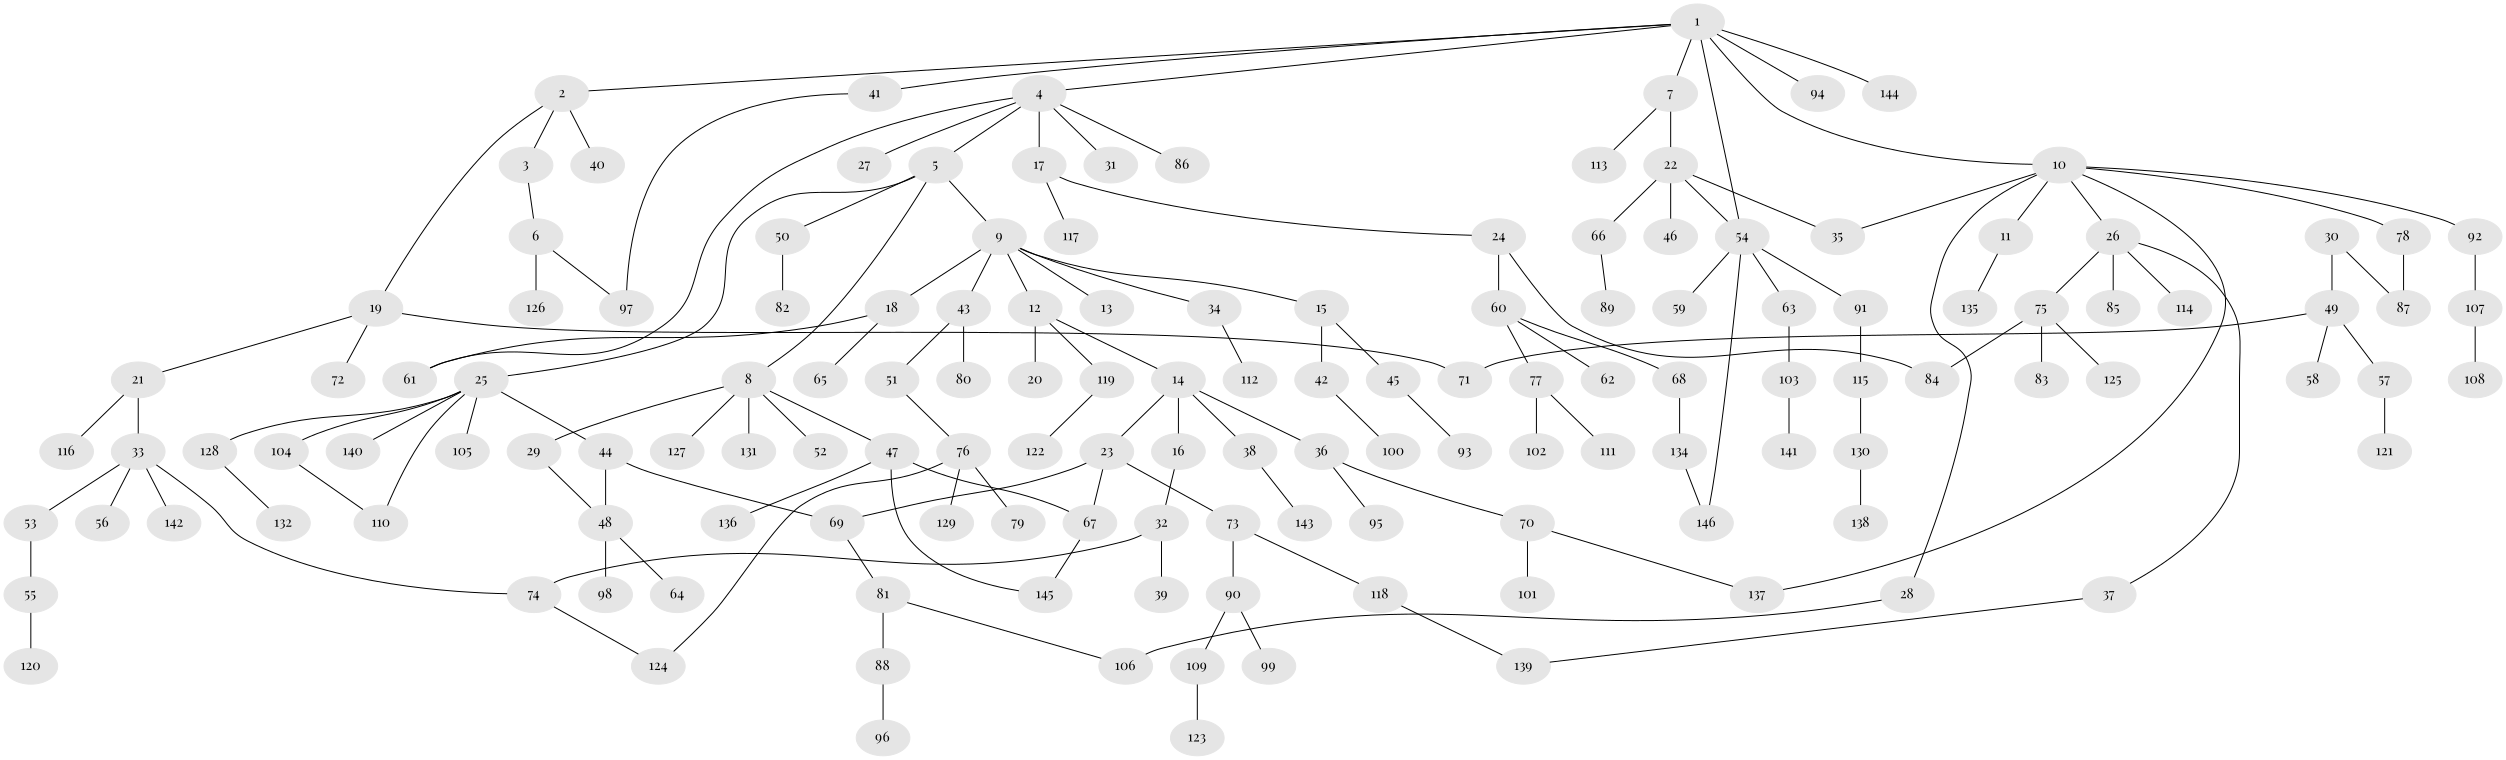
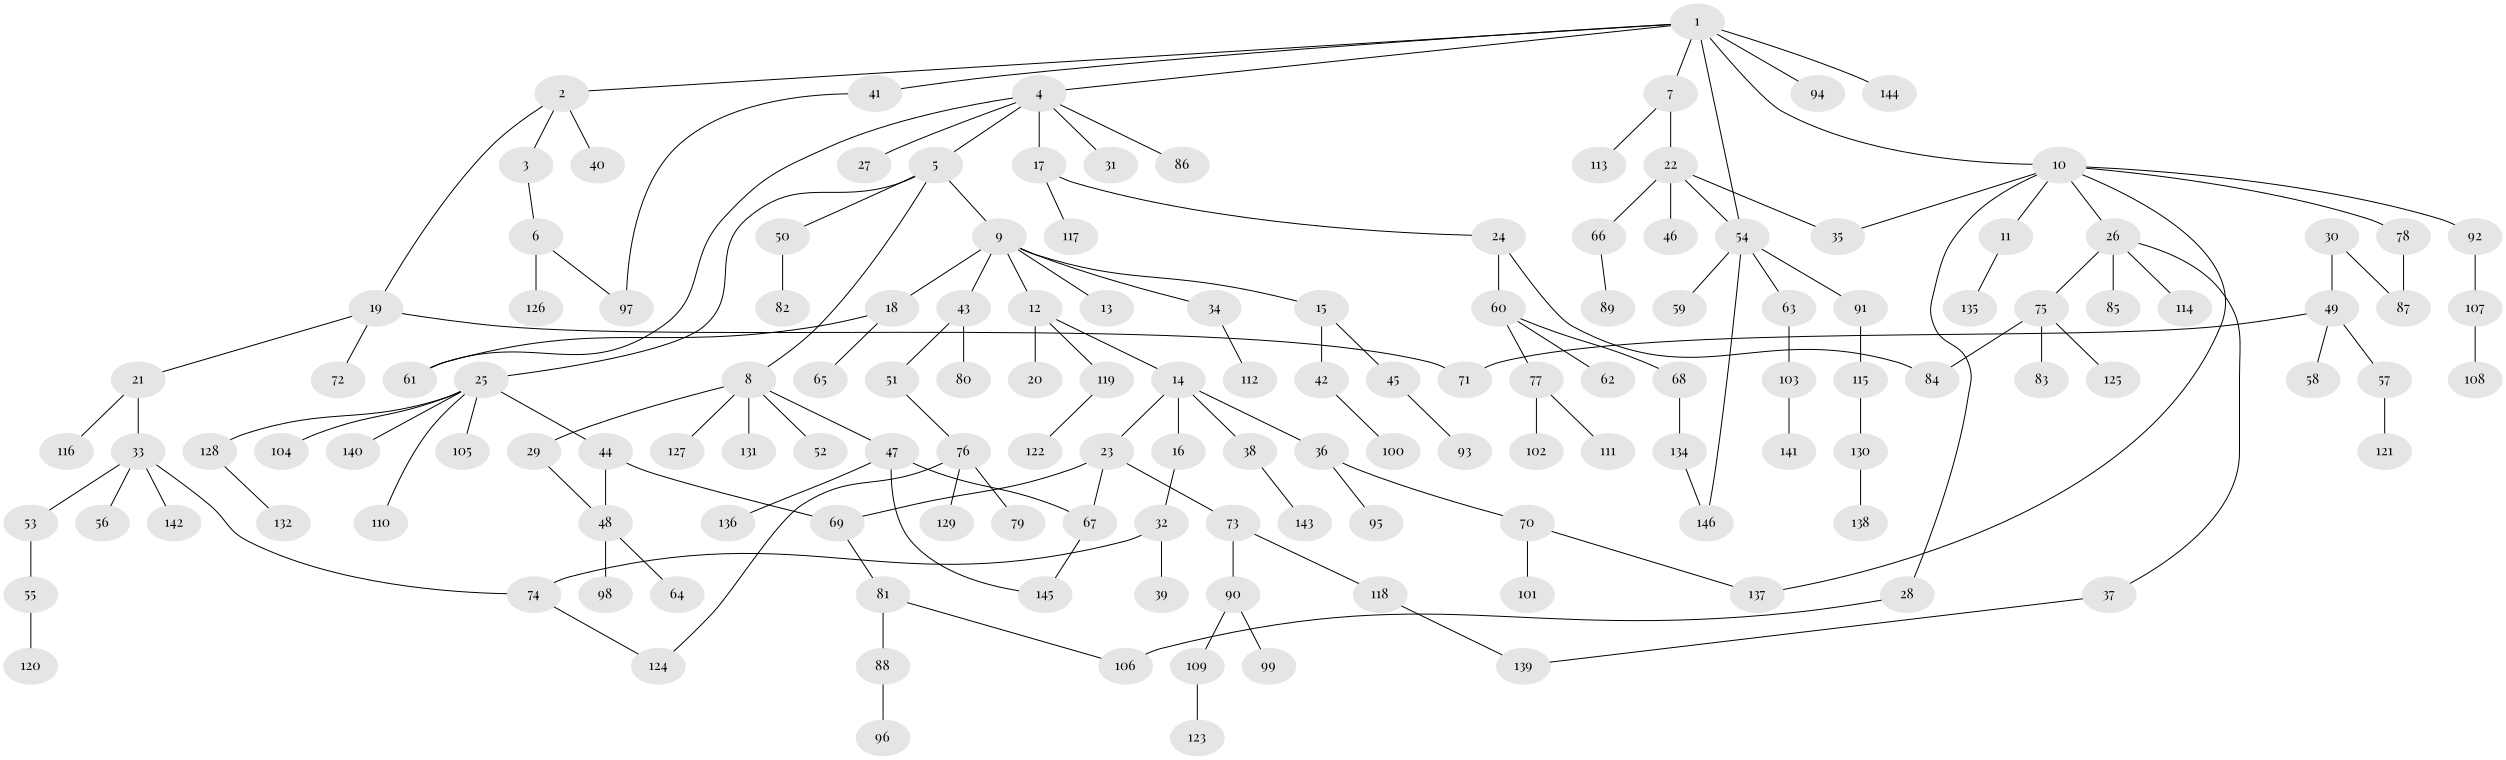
edge "104" -- "110": removed
